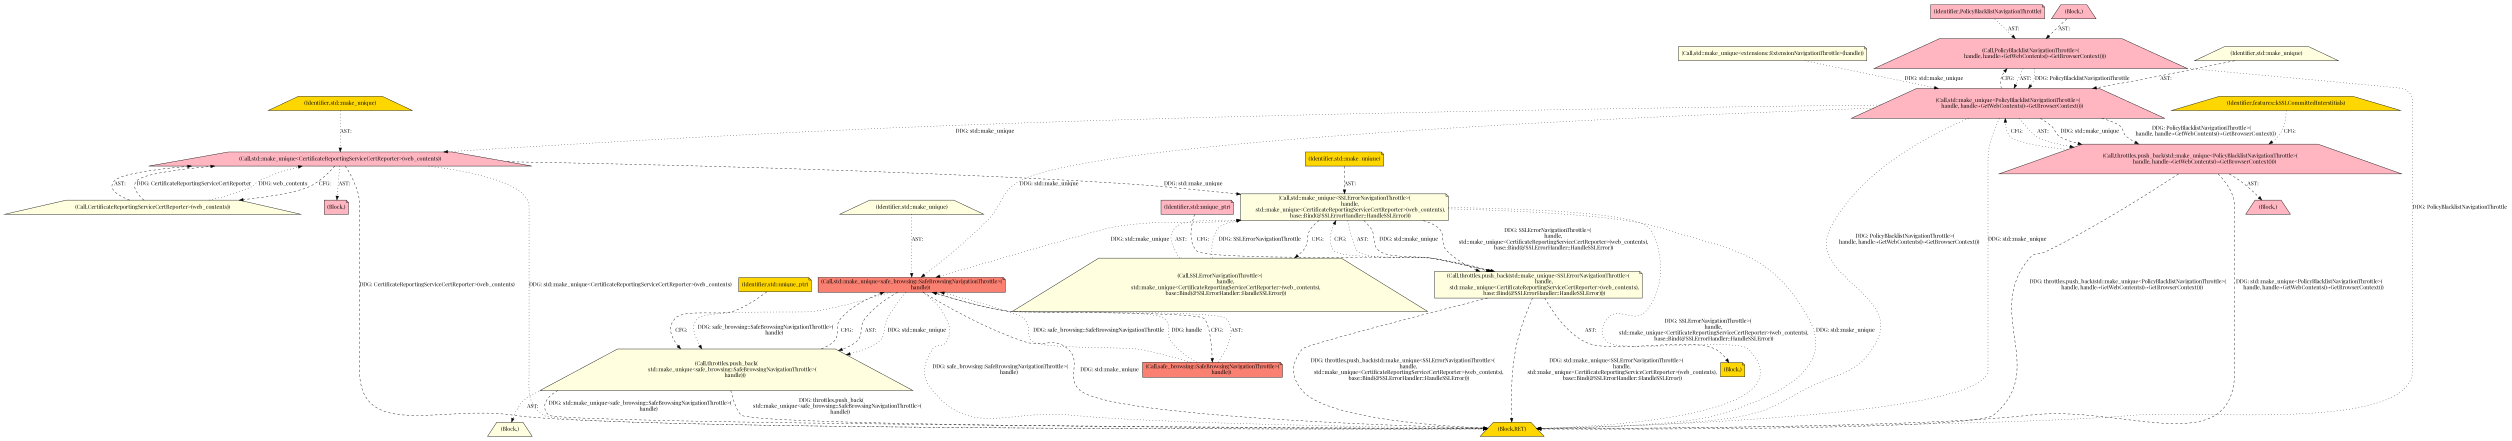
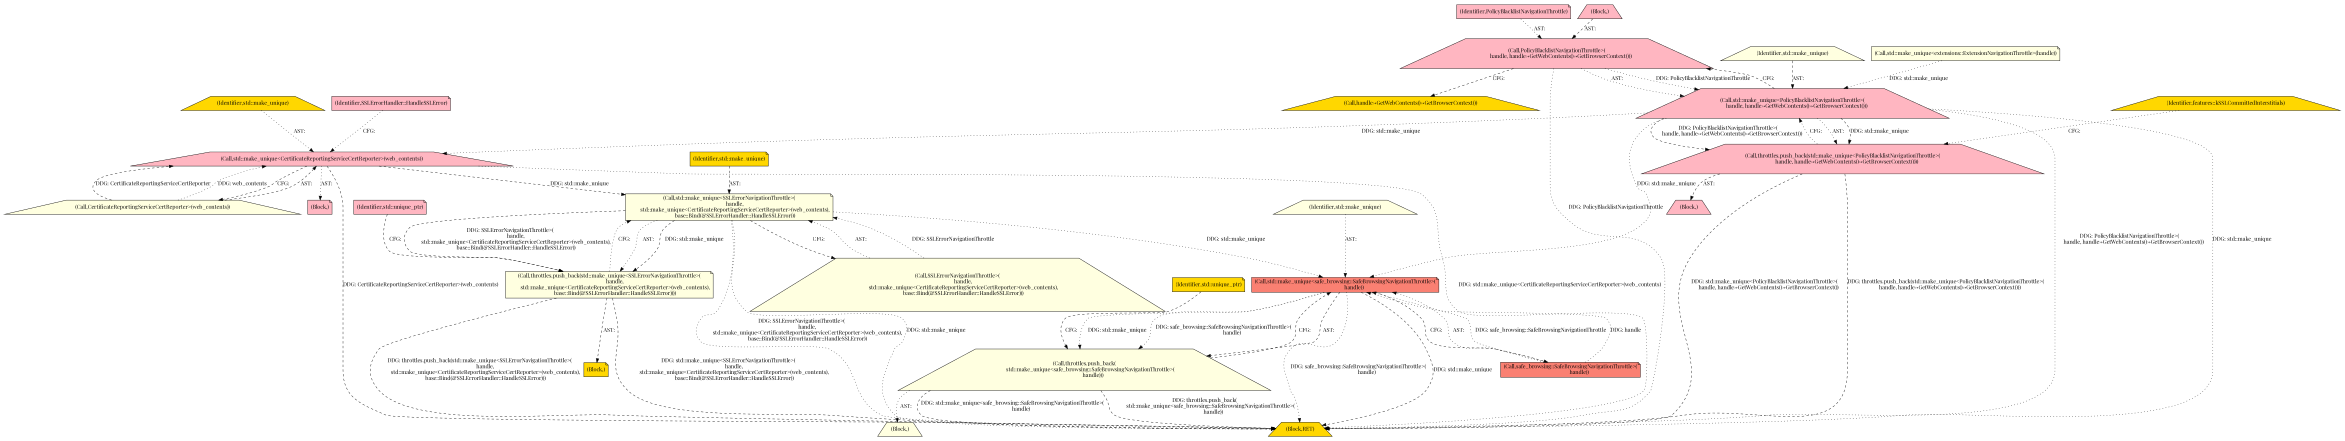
node "(Identifier,SSLErrorHandler::HandleSSLError)": added
node "(Call,handle->GetWebContents()->GetBrowserContext())": added
